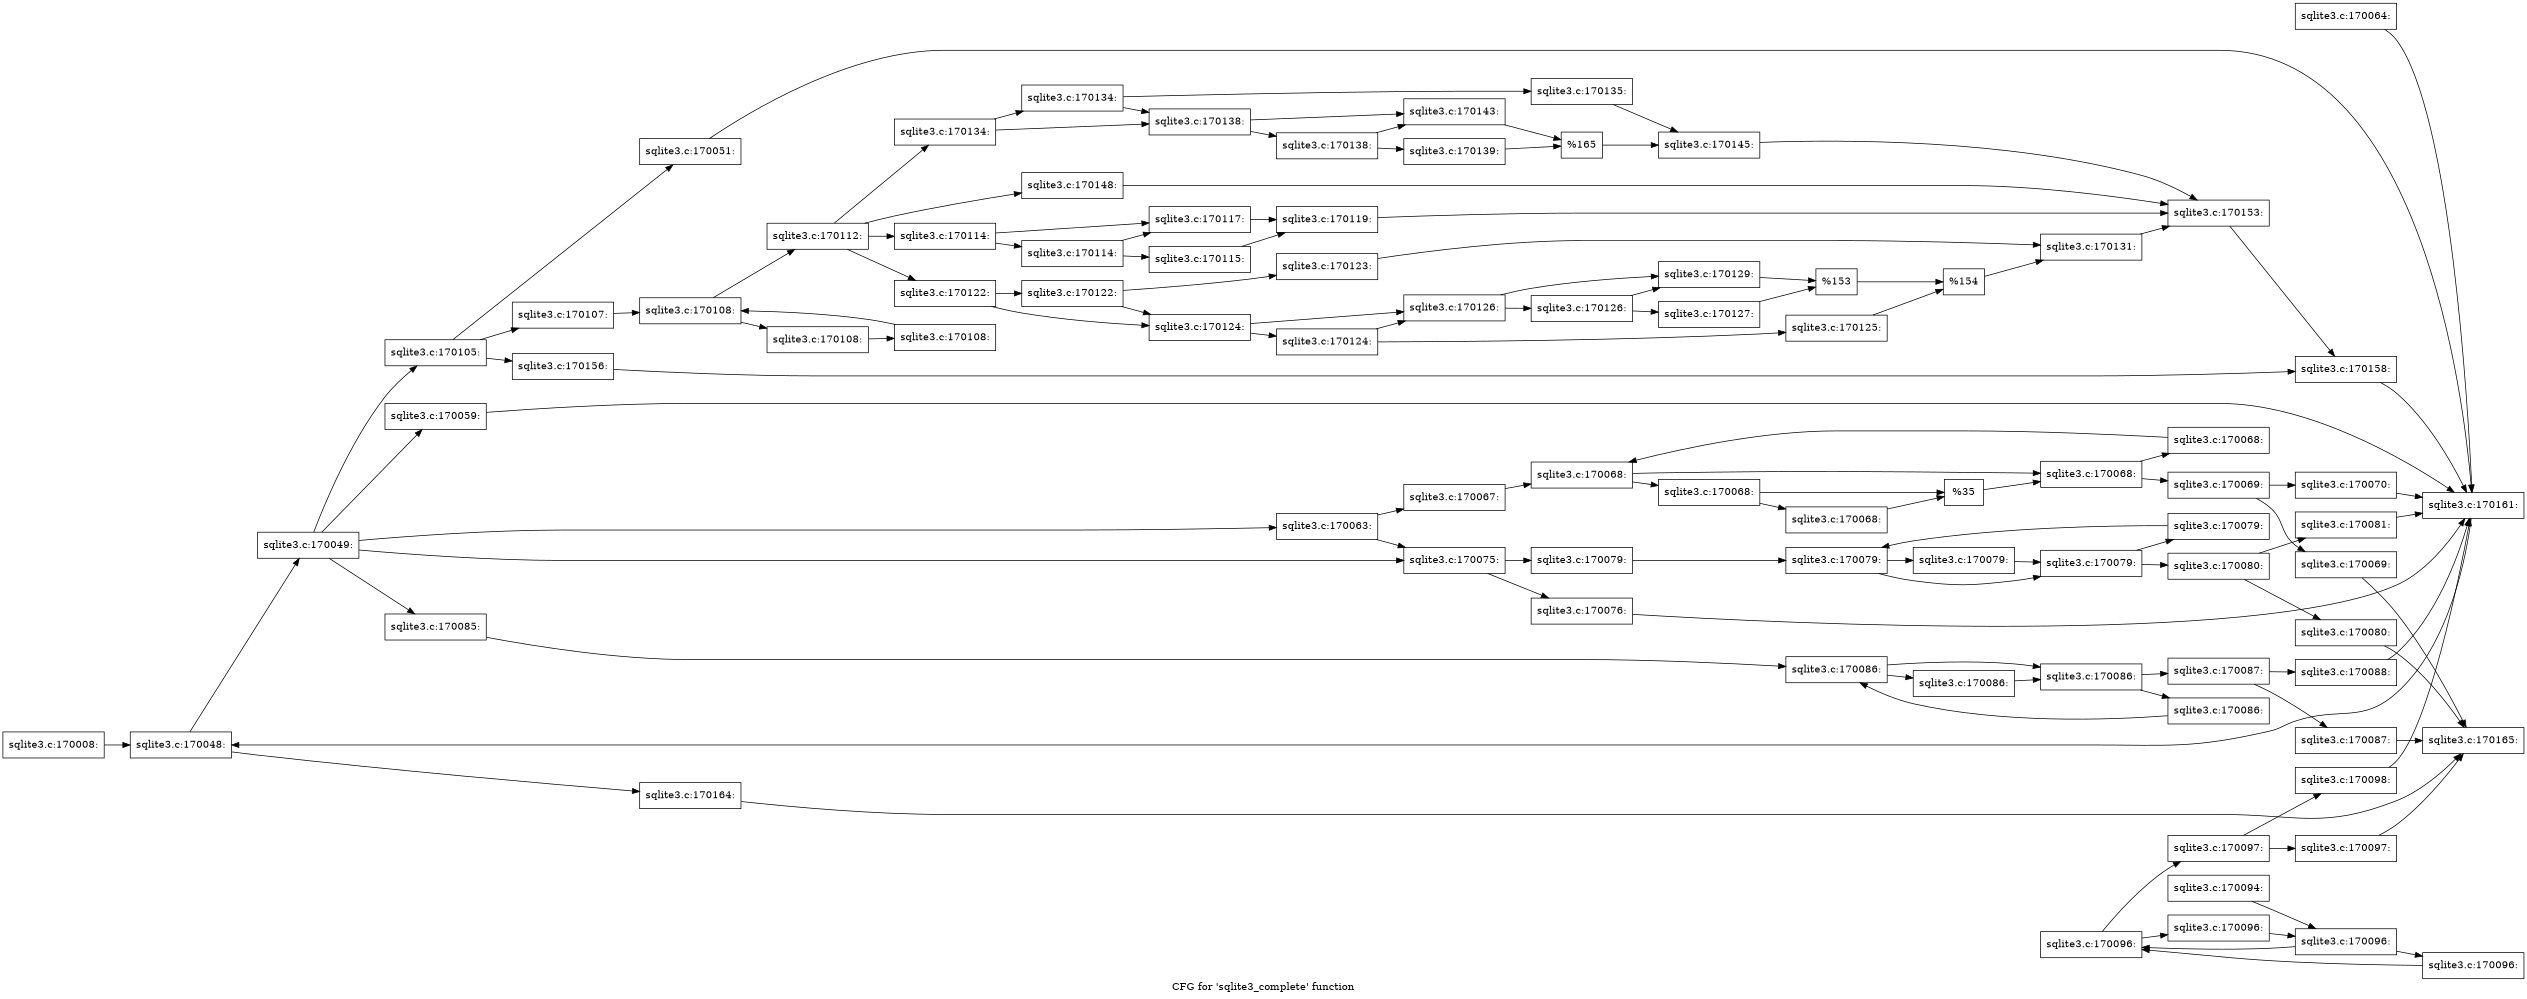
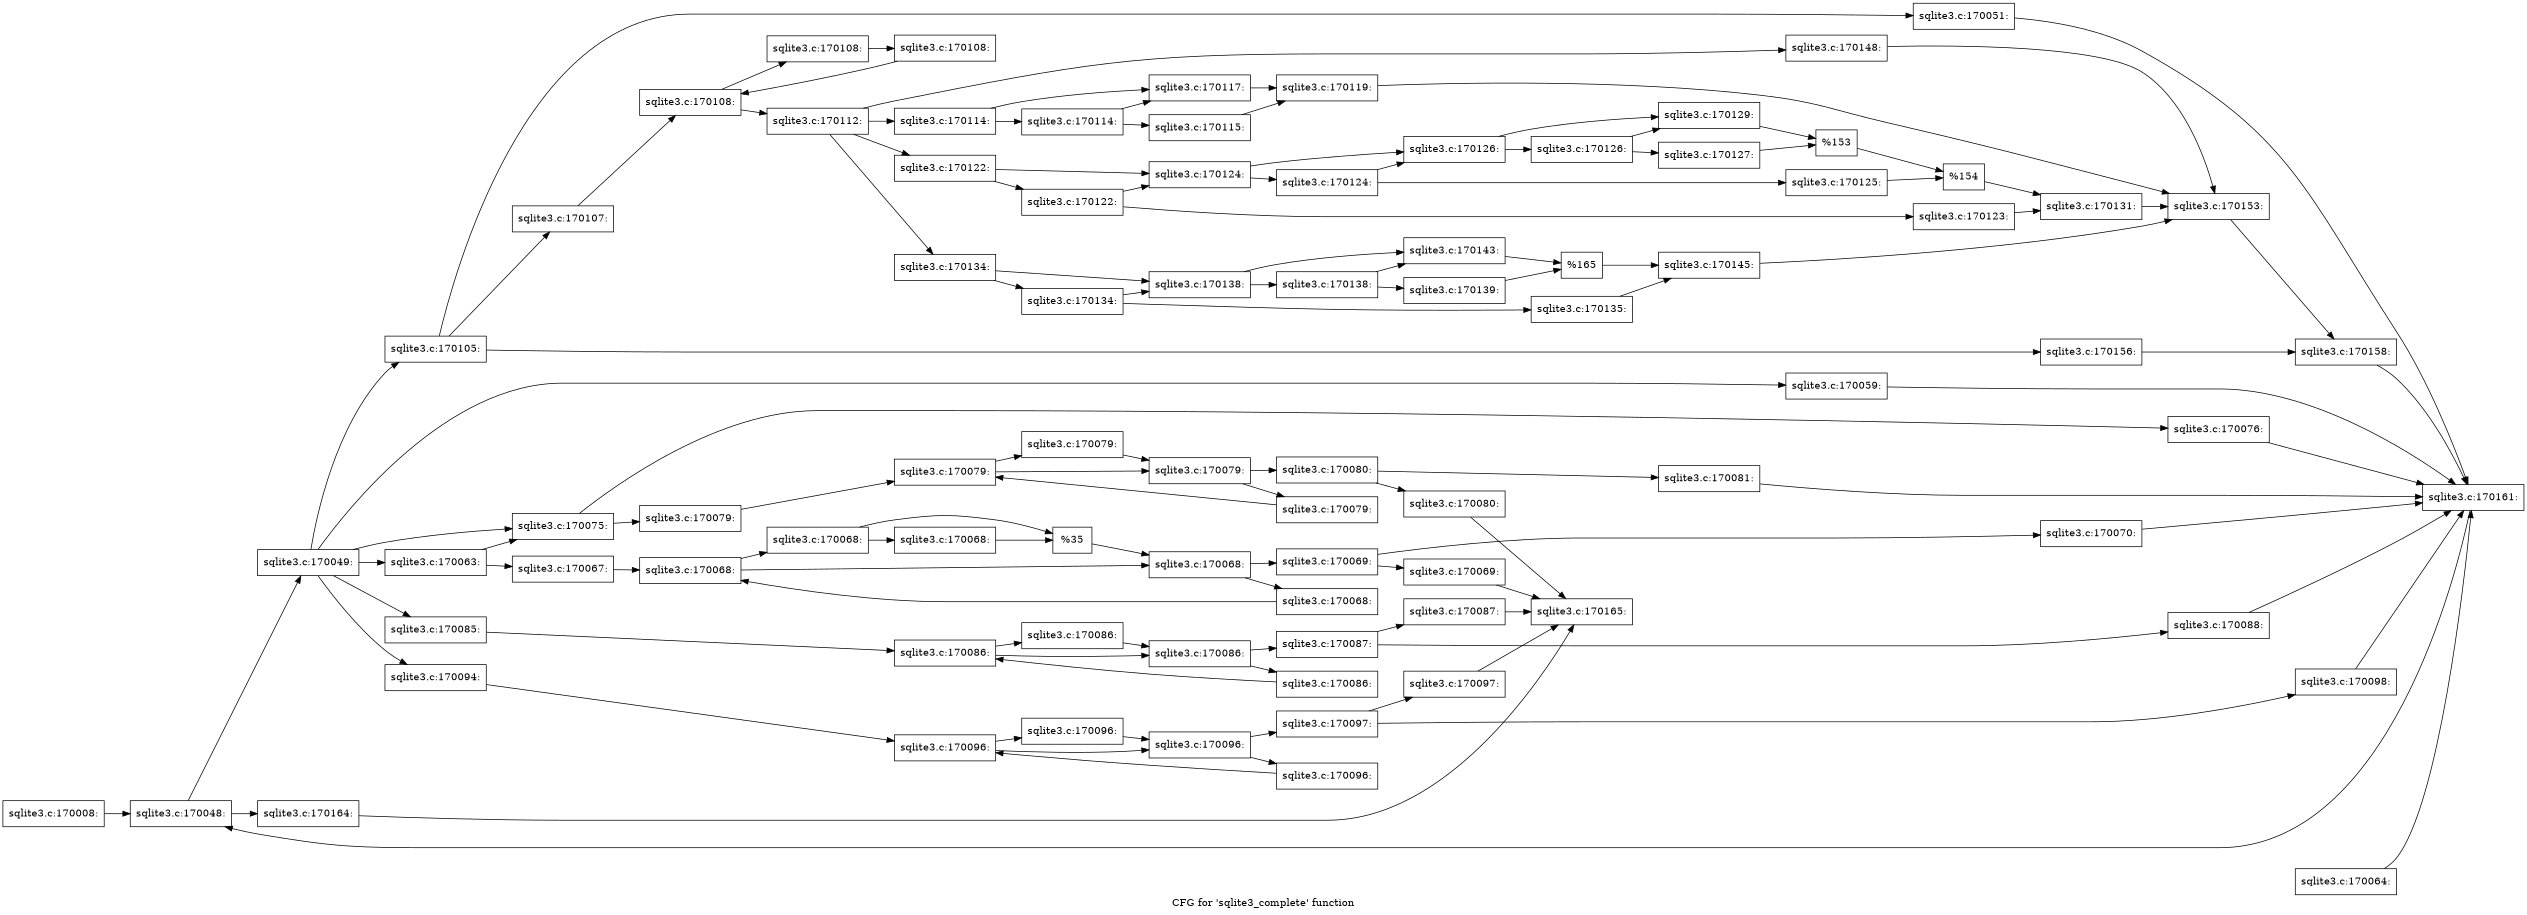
edge "sqlite3.c:170049:" -> "sqlite3.c:170094:": added
